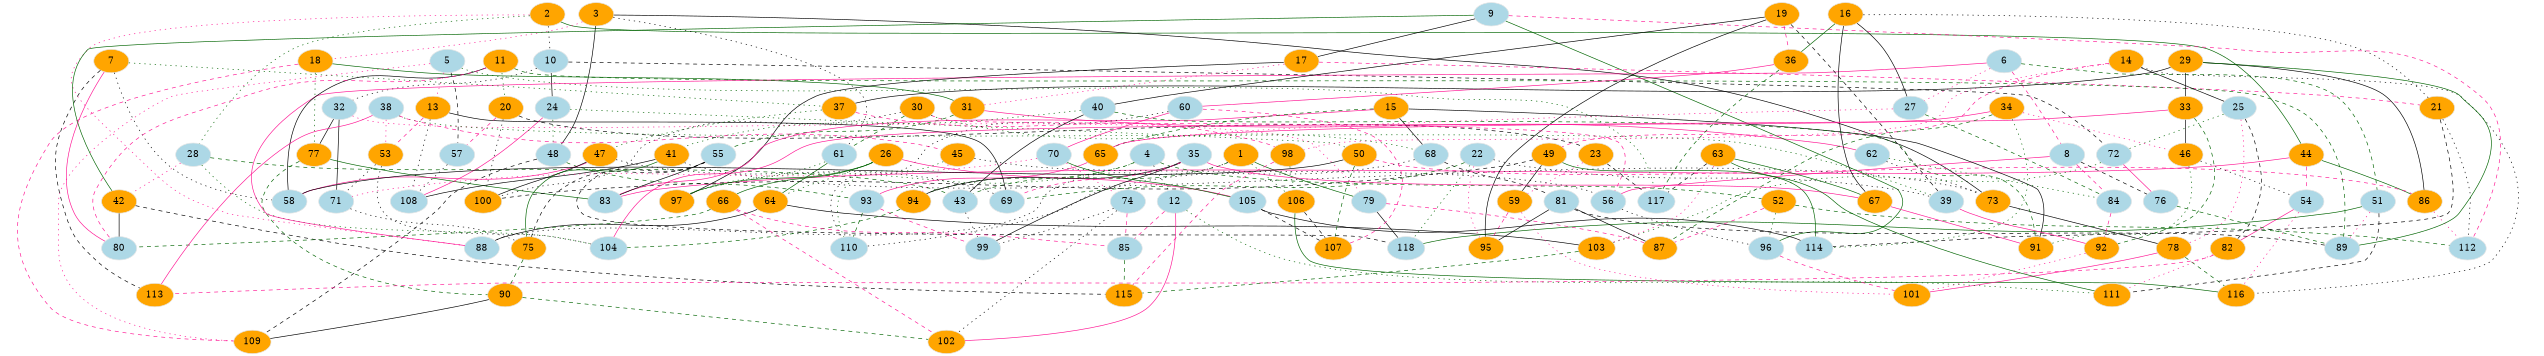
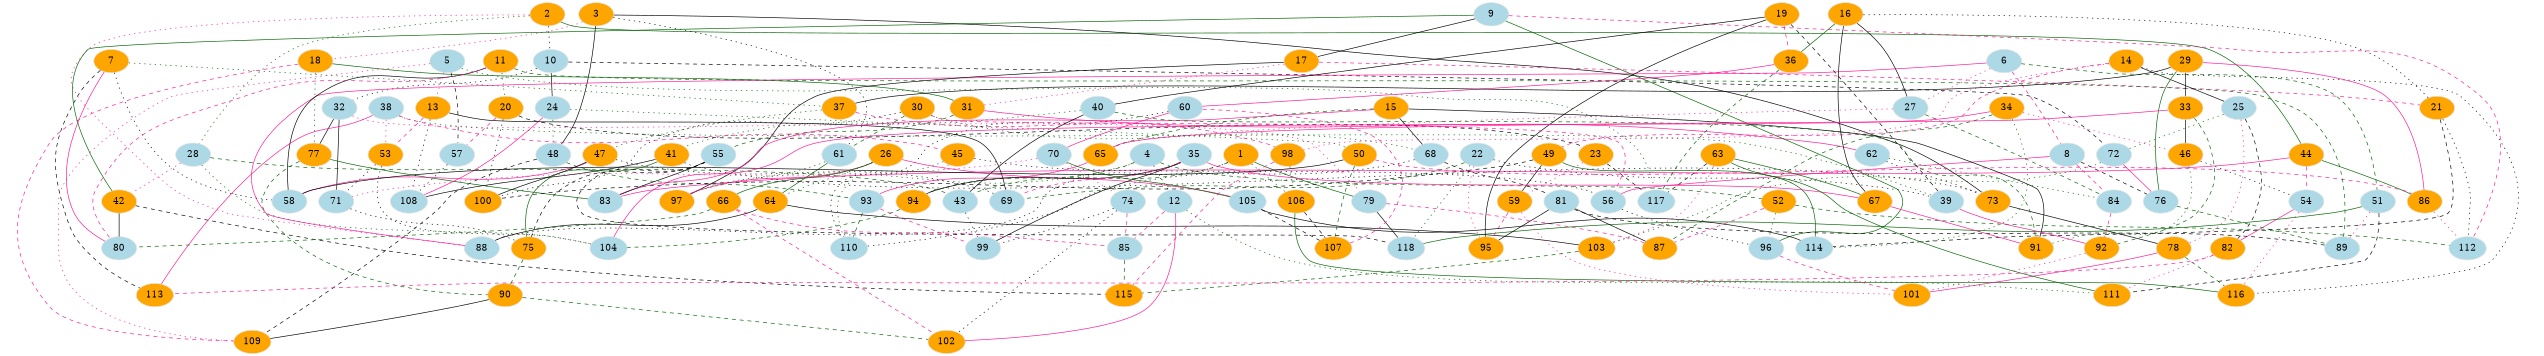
edge "29" -- "89": now "29" -- "76"
edge "29" -- "86": color black -> deeppink
edge "26" -- "97": color darkgreen -> deeppink
